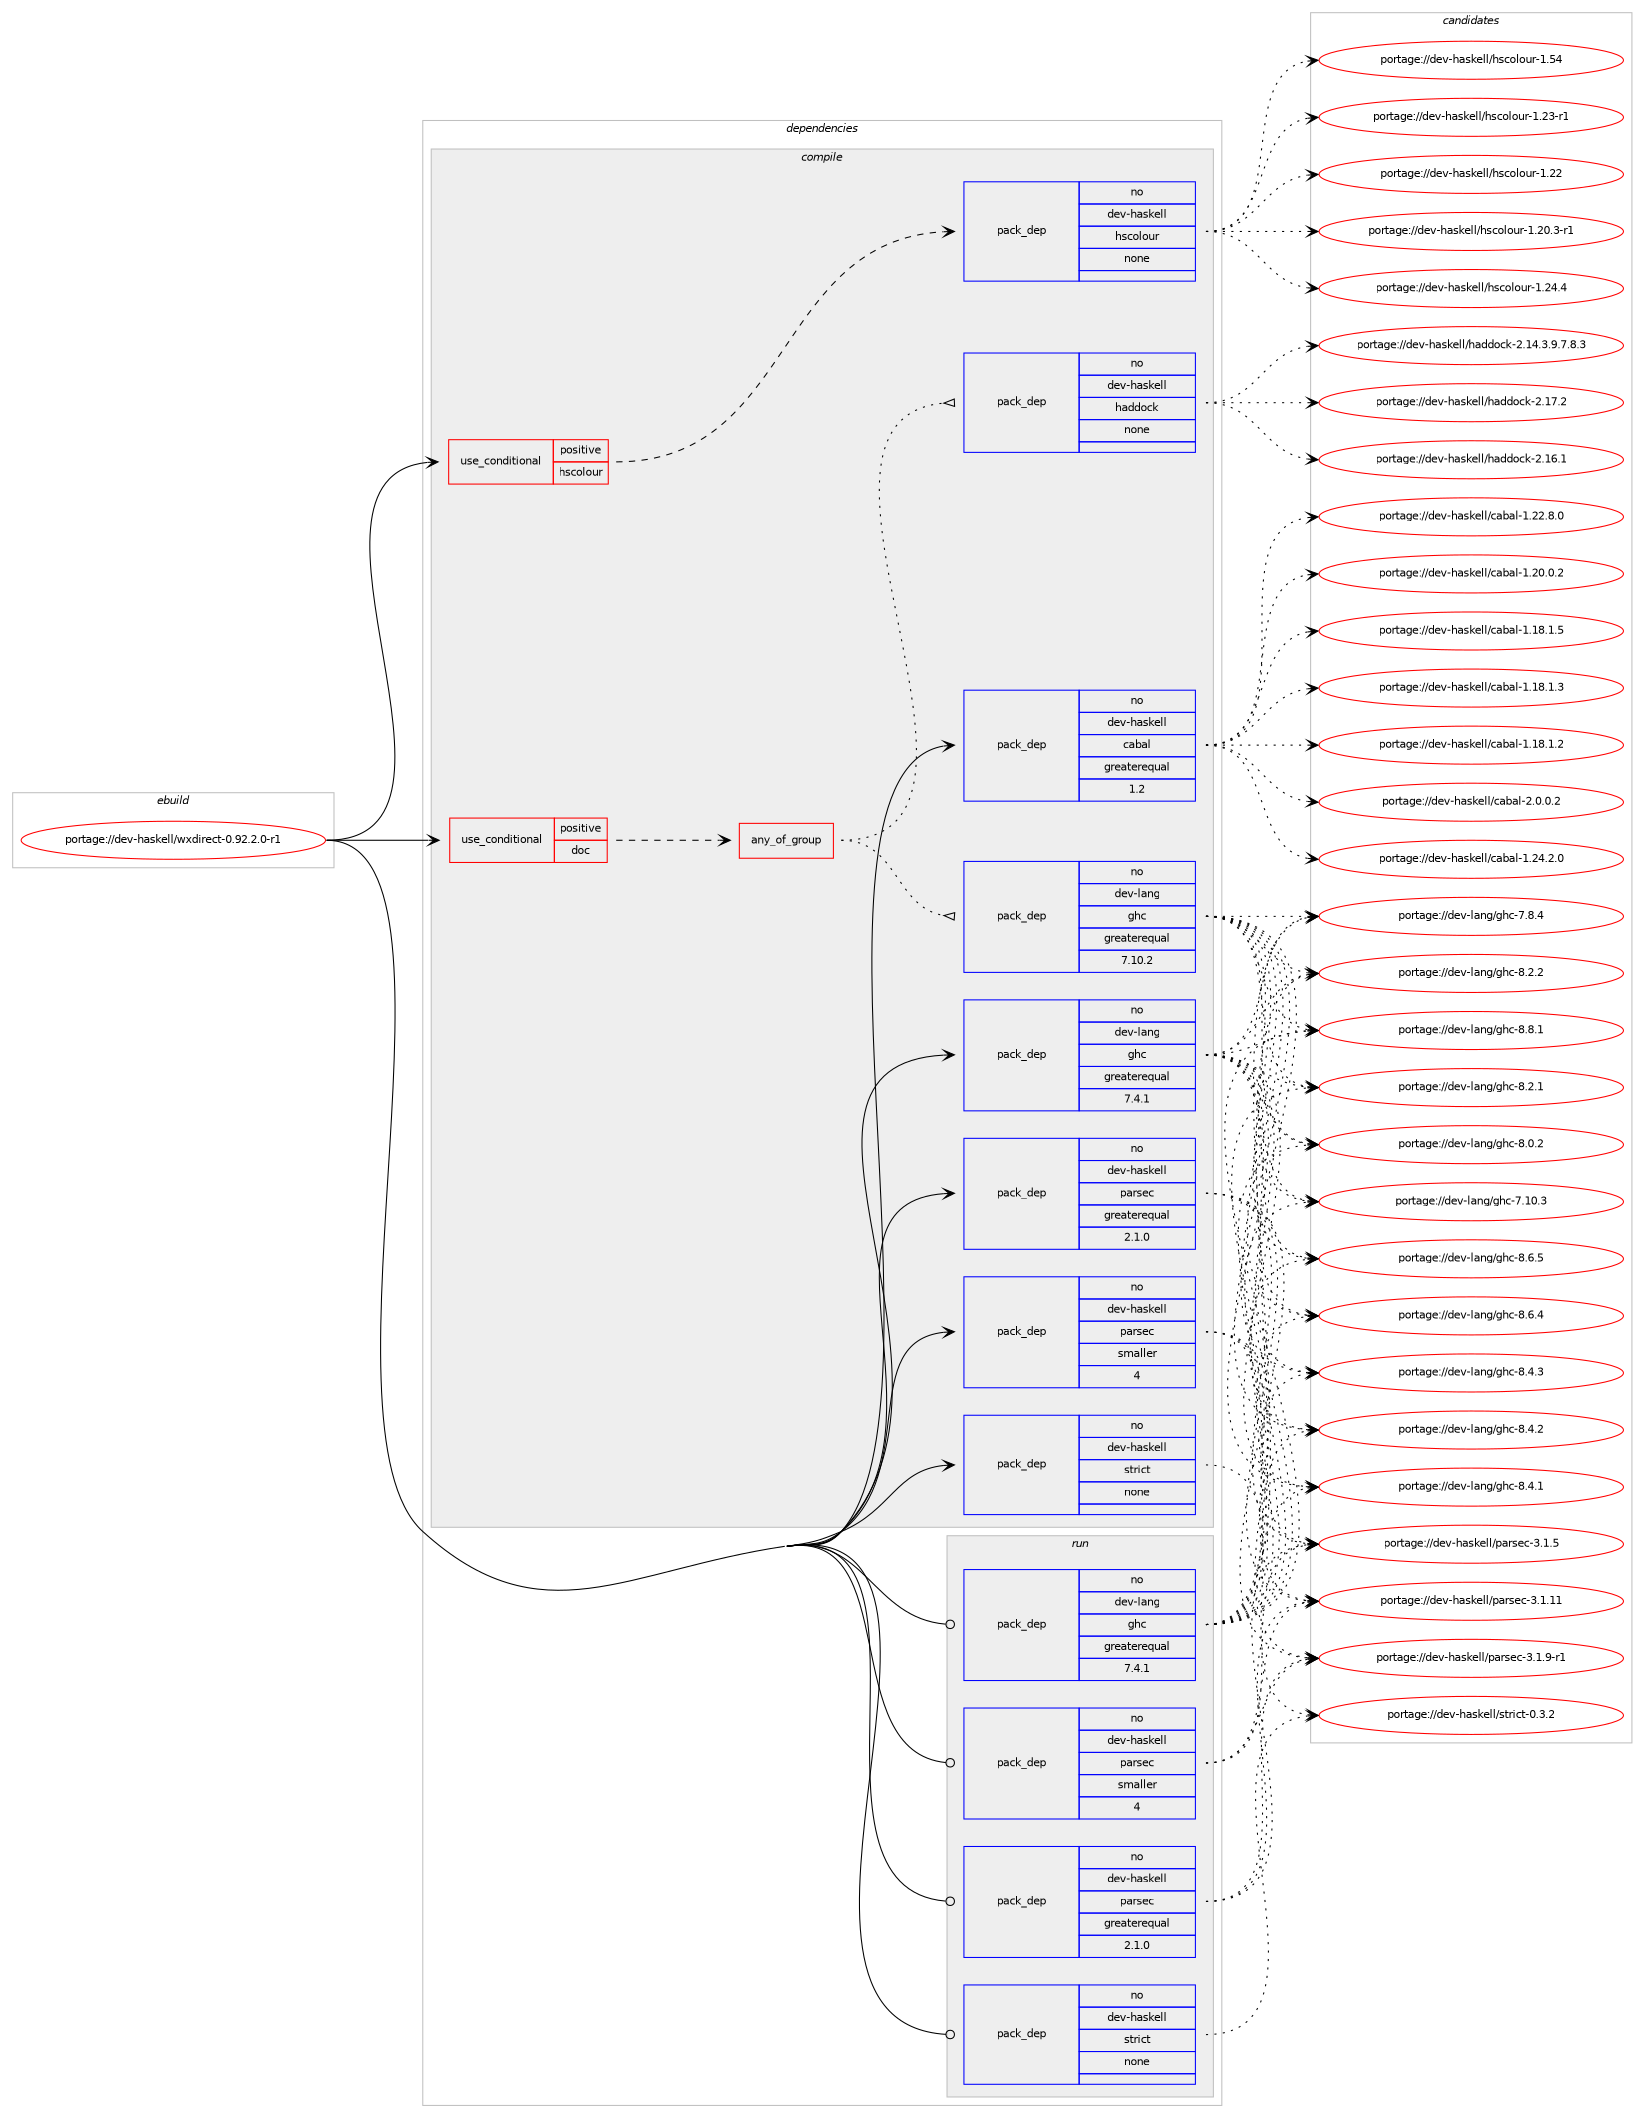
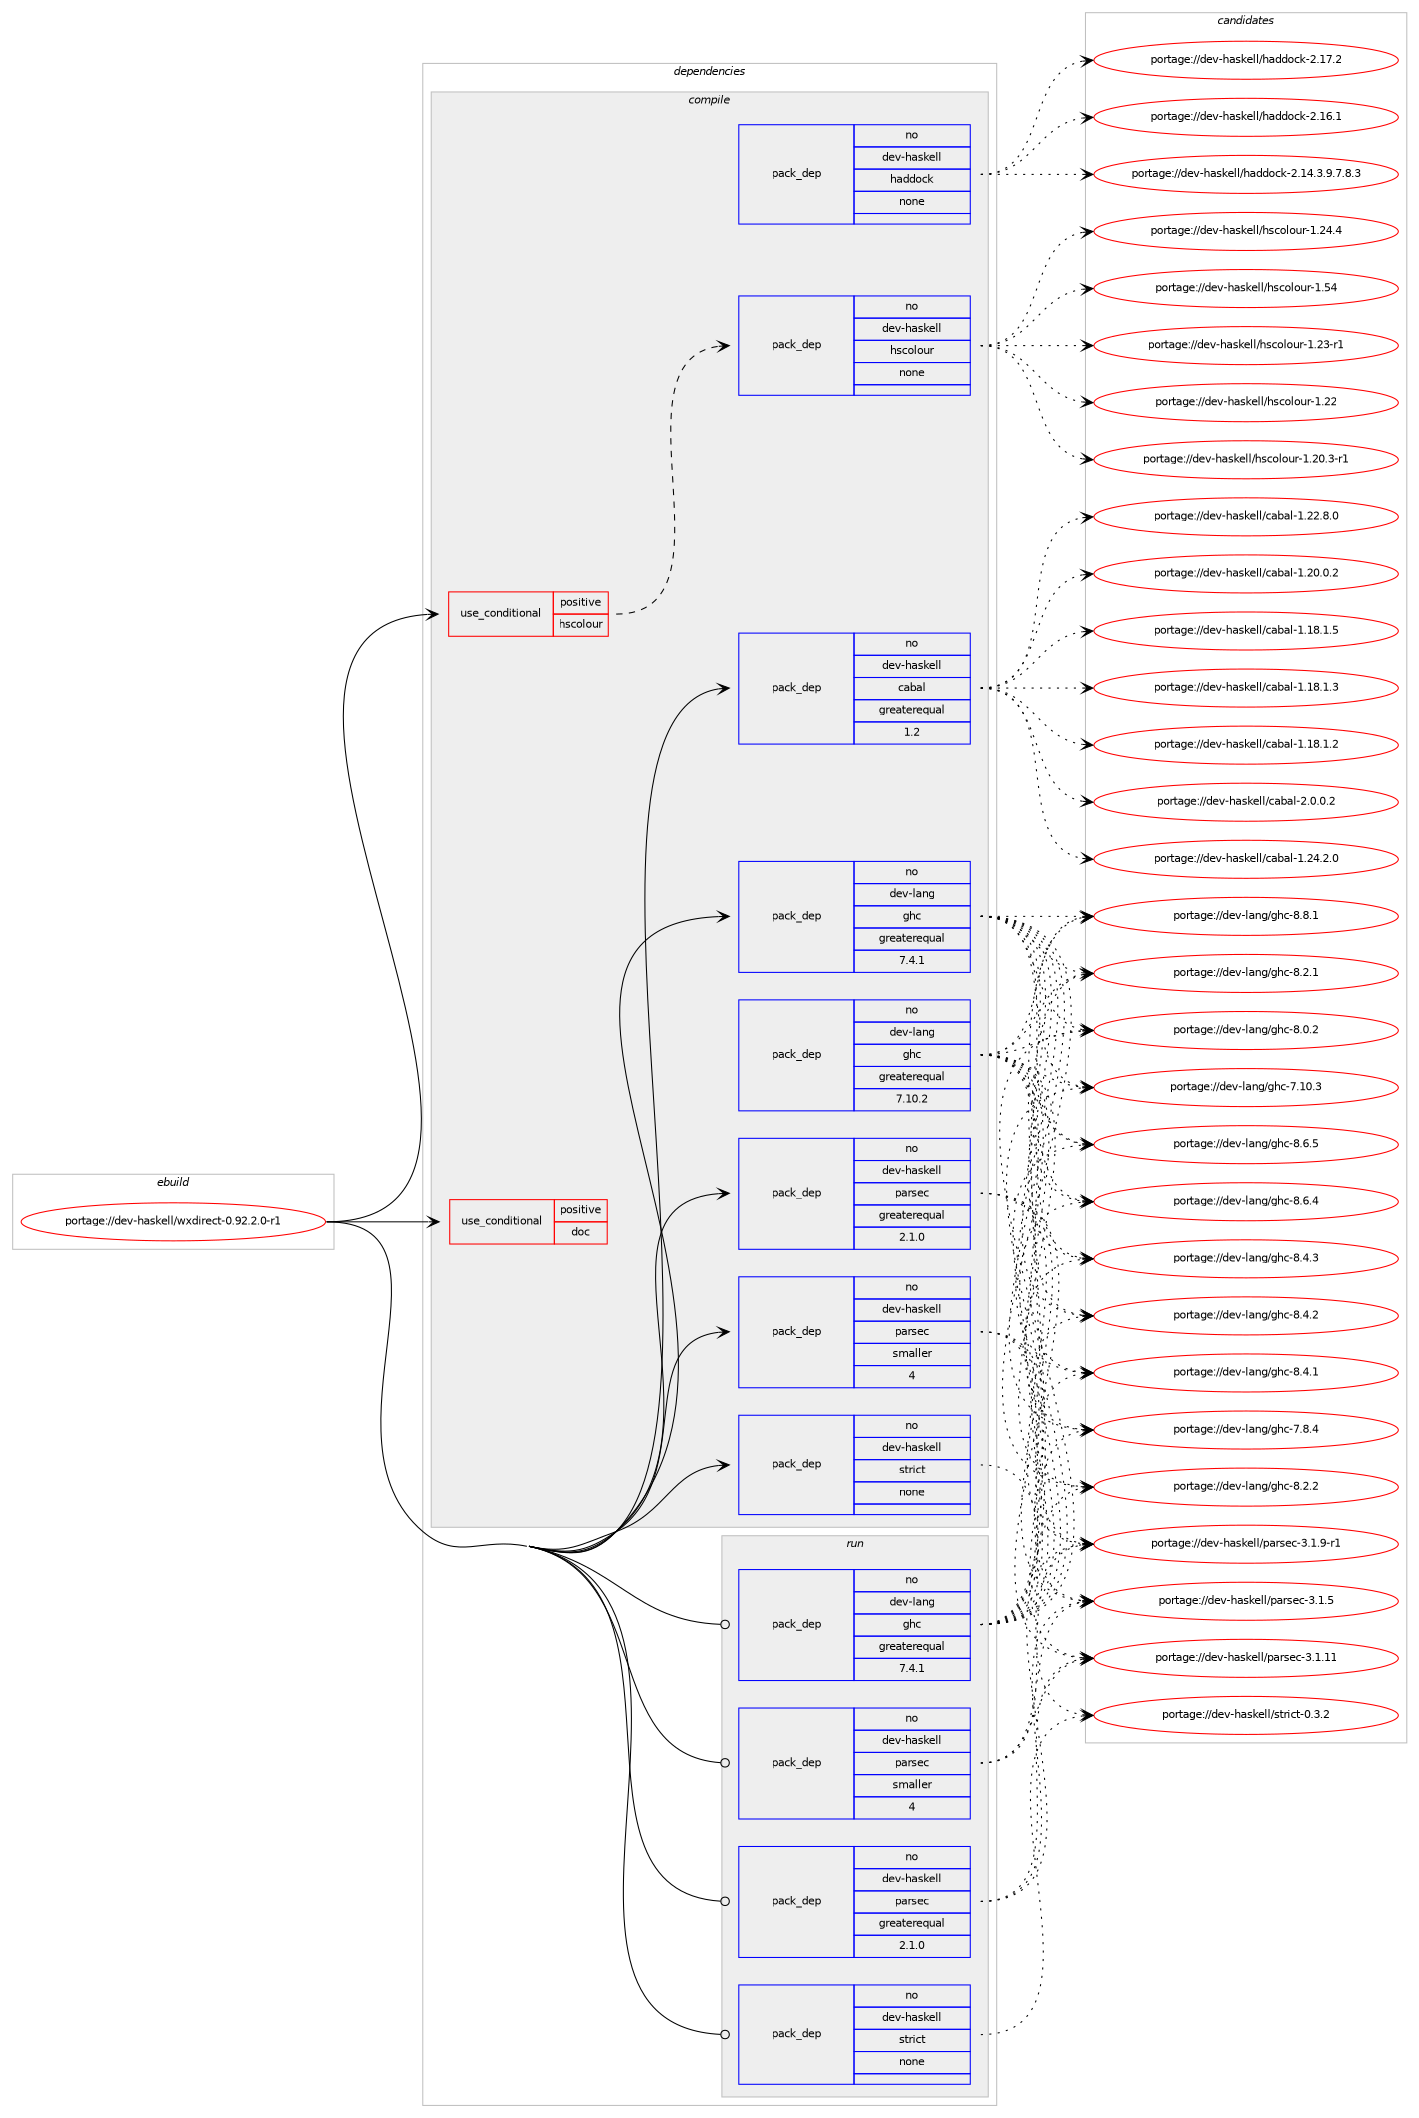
node "any_of_group": removed
